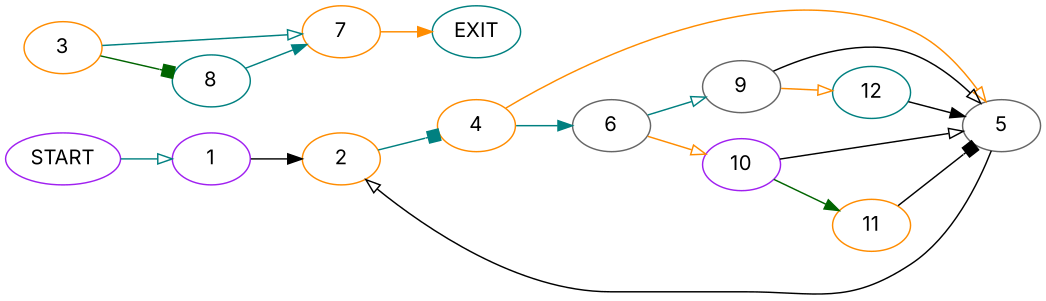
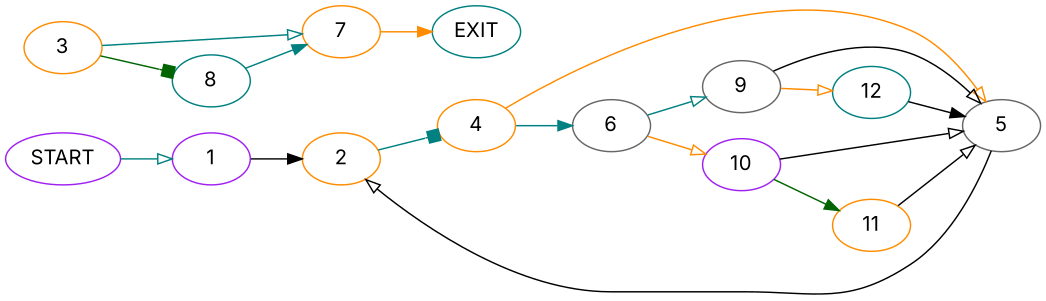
edge "11" -> "5": arrowhead box -> onormal
